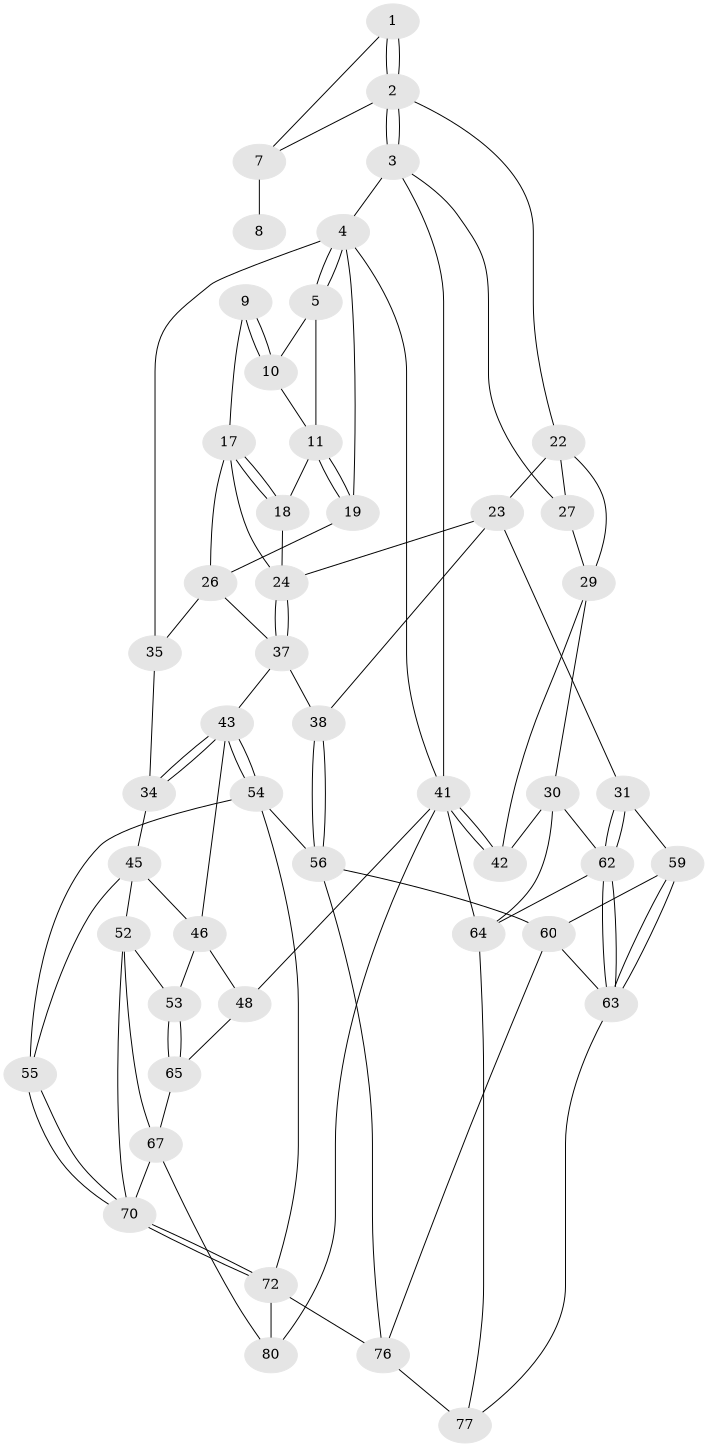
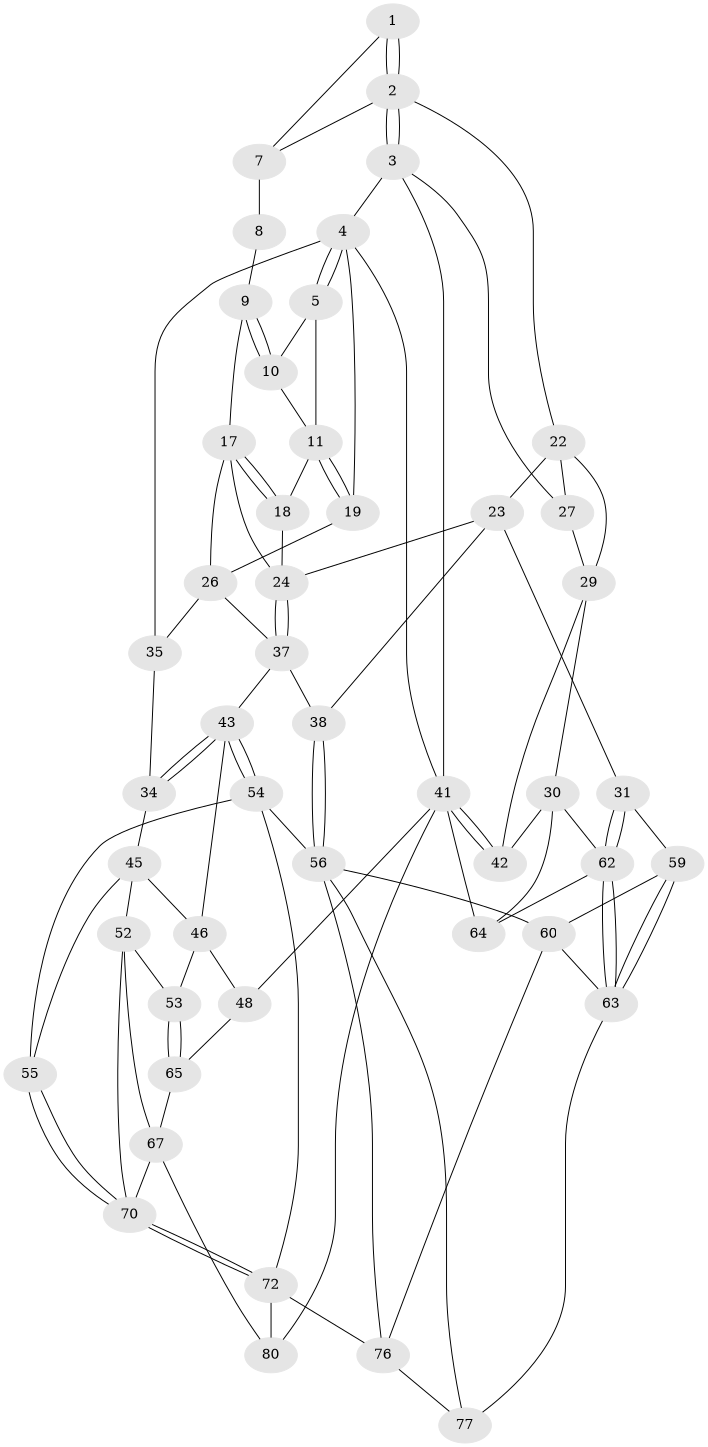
edge "8" -- "9": added
edge "64" -- "77": now "56" -- "77"
